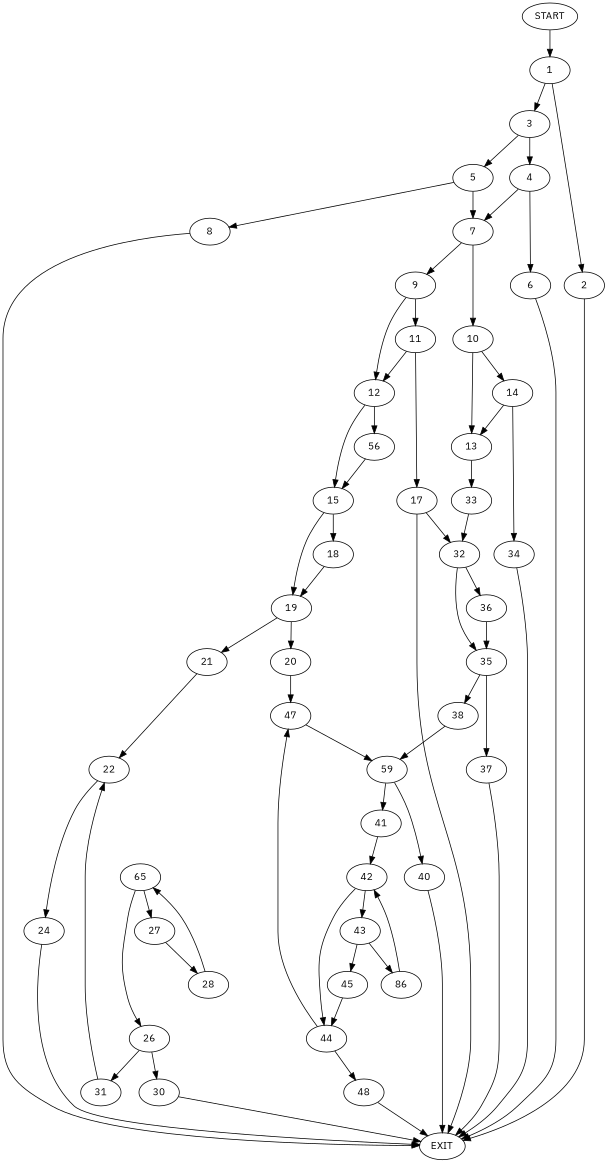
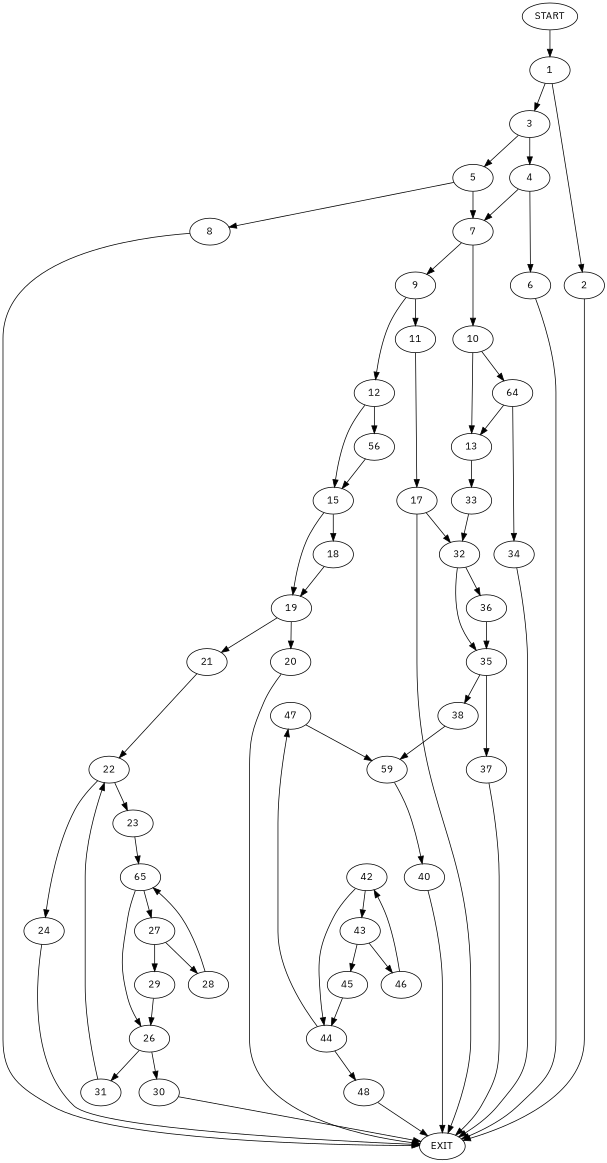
edge "11" -> "12": removed
node "14": label "14" -> "64"
edge "20" -> "47": now "20" -> "EXIT"
node "23": added
node "41": removed
node "29": added
node "86": label "86" -> "46"
